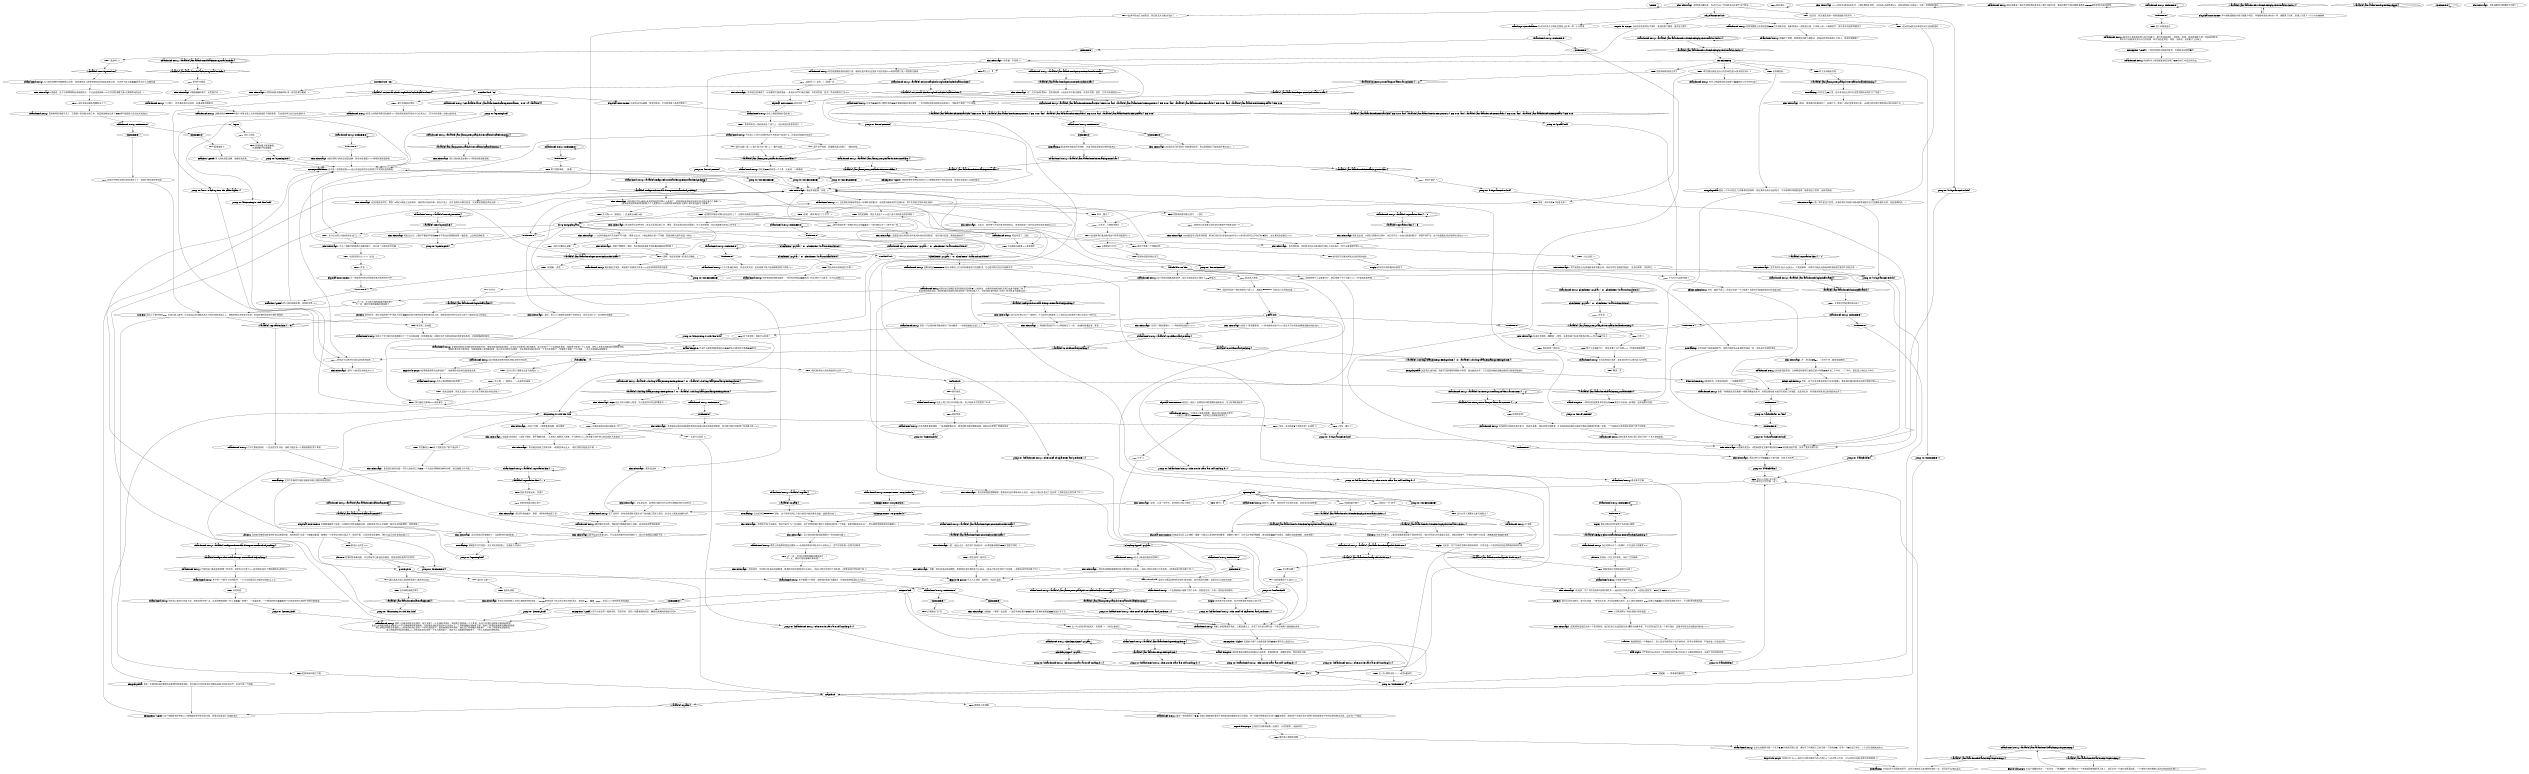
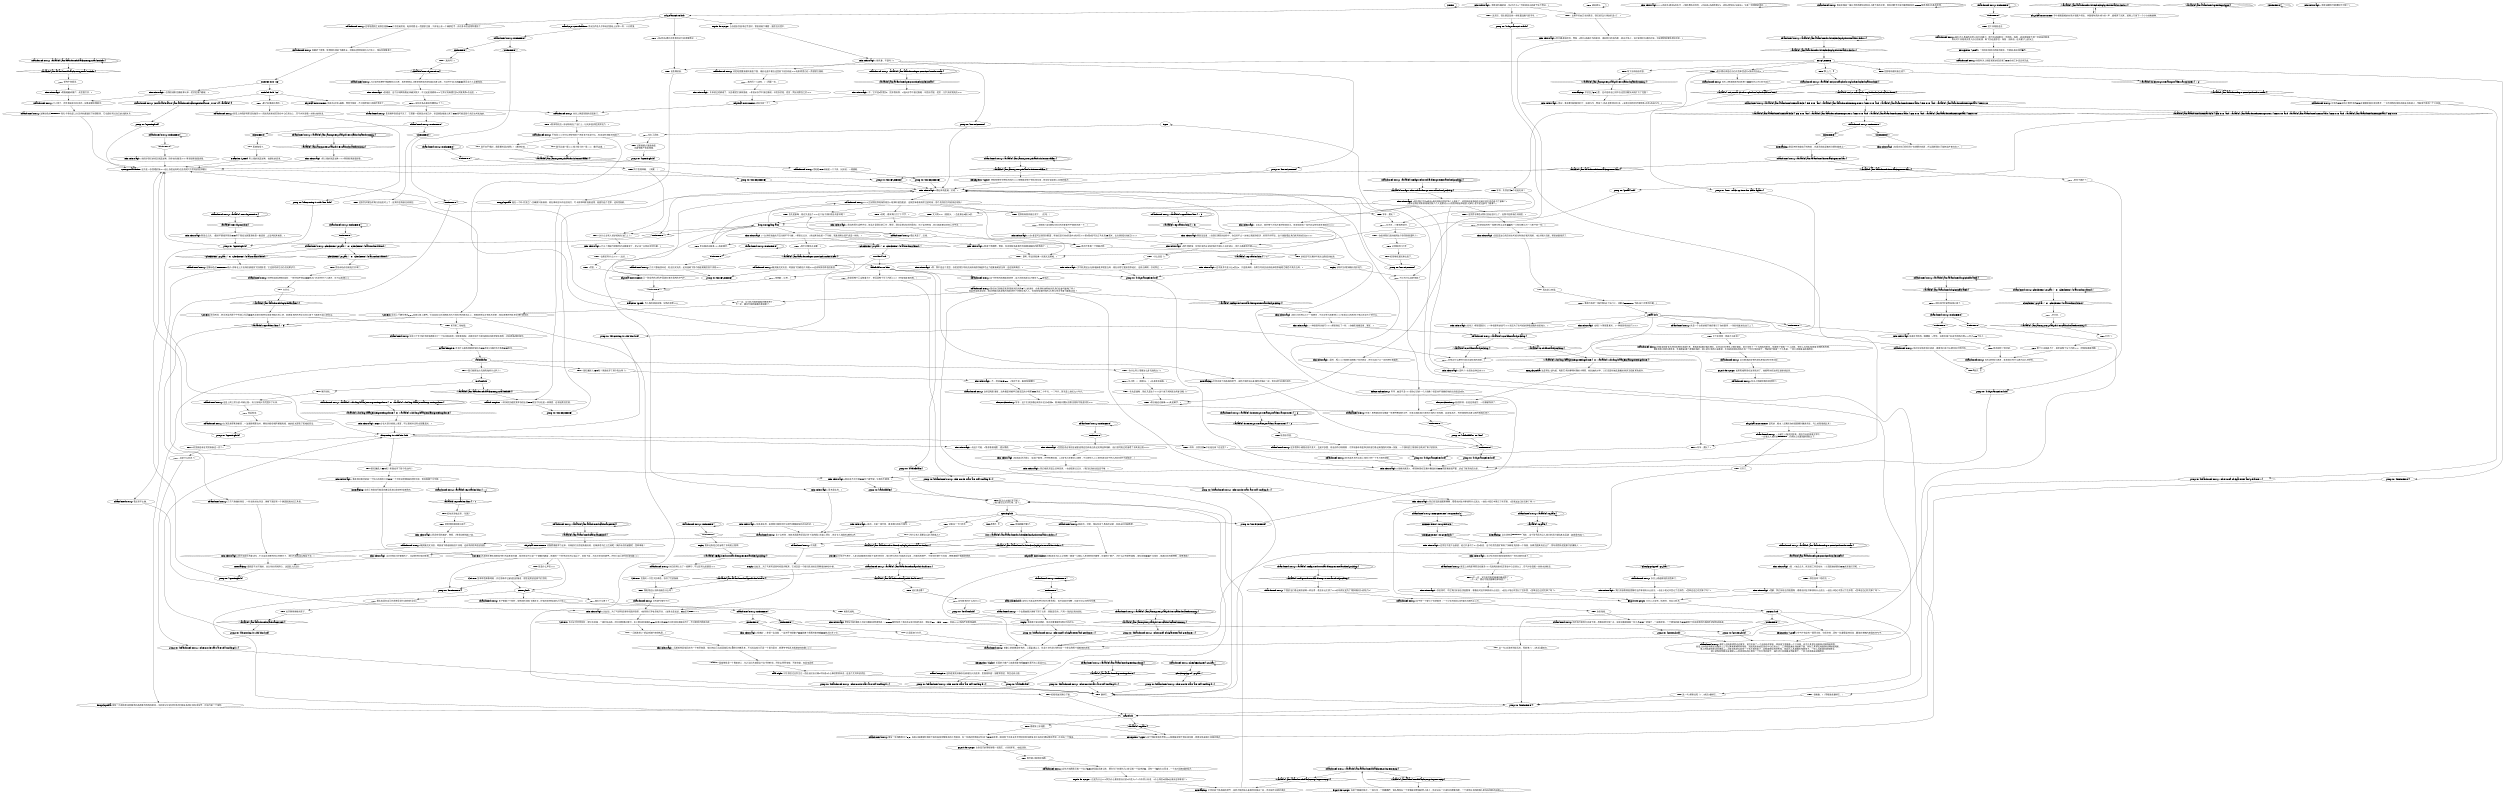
edge "Abandoned Lorry: 他砸碎了玻璃。玻璃渣向四处飞溅而去，碎裂在货車地板和人行道上。现在你能够着了。" -> "Untitled hub (03)": added
node "You: “所以露比真是在自己的货車里进行*复杂的活动*。”": shape ellipse -> diamond
edge "You: “这*肯定*要比你車里的动力波质量更好。”" -> "Kim Kitsuragi: “哦，我不是这个意思。你竟然用女司机的无线电联系她拼尽全力想要躲避的当局，这还挺讽刺的。”": now "You: “这*肯定*要比你車里的动力波质量更好。”" -> "You: 检查脚踏板。"
node "Abandoned Lorry: 也许你应该和他们谈谈，看看他们有什么要为自己辩护的。": added
node "You: “那狂飙怪人.FM呢？里面也存了那个电台吗？”": added
